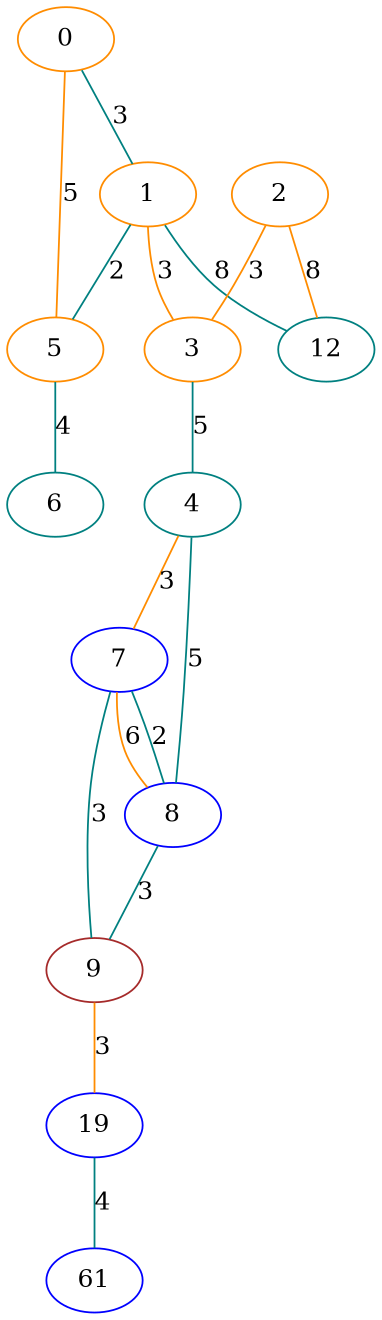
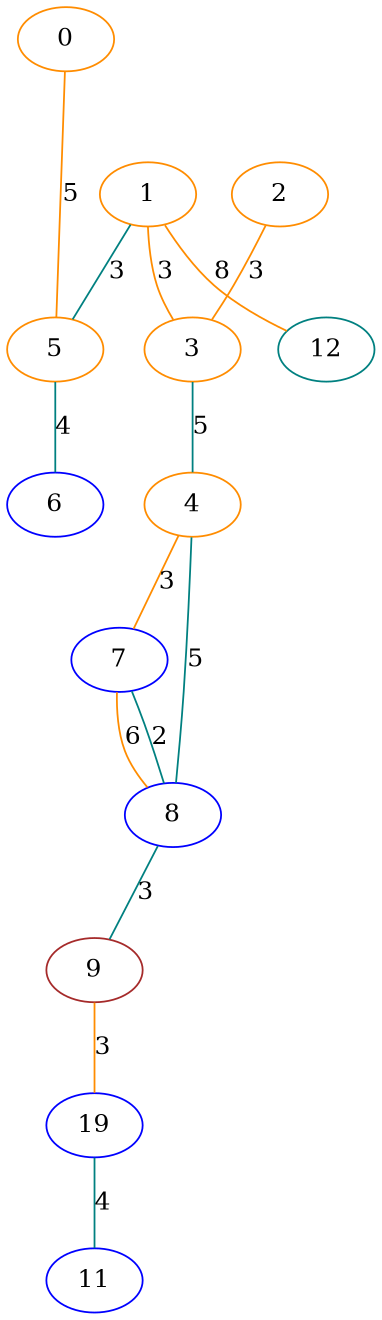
edge "0" -- "1": removed, label "3"
edge "1" -- "5": label "2" -> "3"
edge "2" -- "12": removed, label "8"
edge "1" -- "12": color teal -> darkorange
node "6": color teal -> blue
node "4": color teal -> darkorange
edge "7" -- "9": removed, label "3"
node "61": label "61" -> "11"
